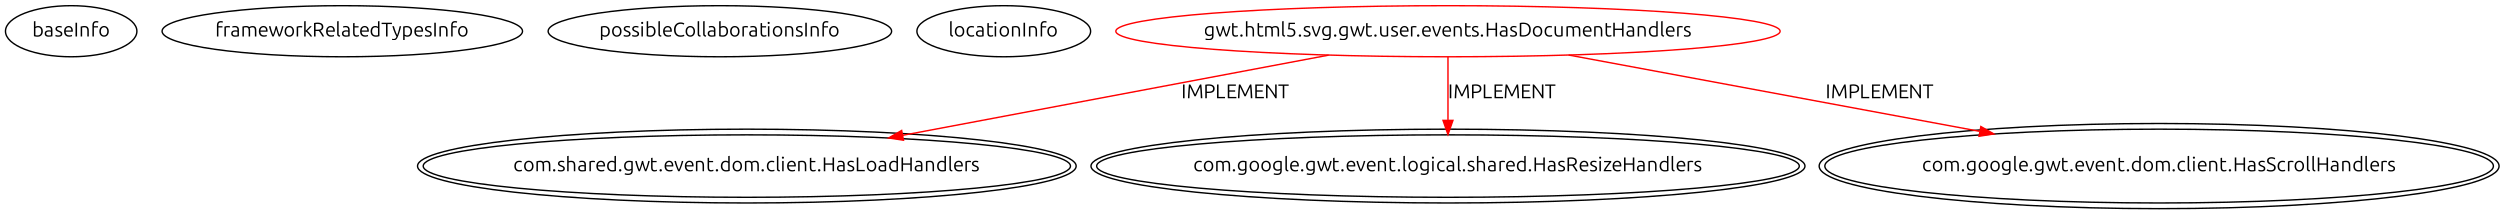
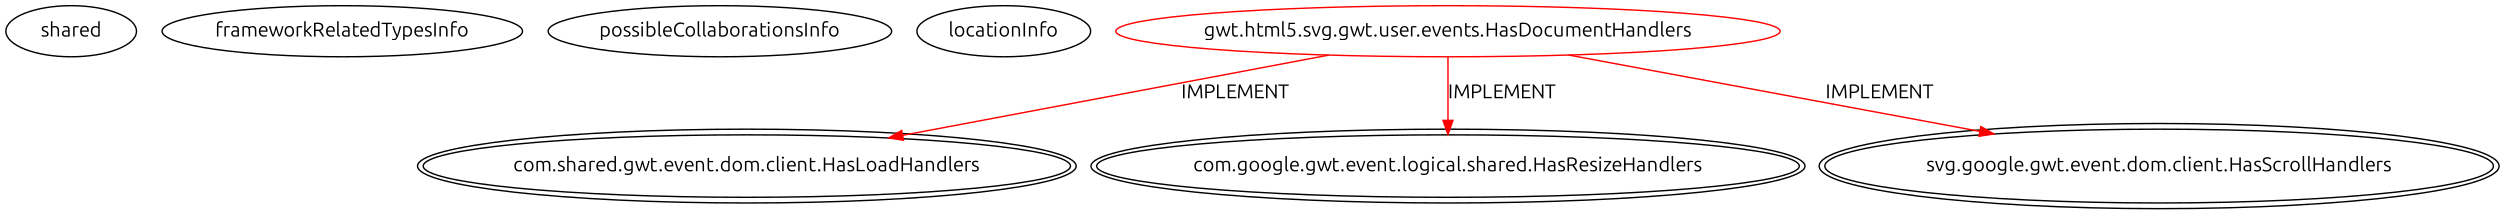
node "baseInfo": label "baseInfo" -> "shared"
node "com.google.gwt.event.dom.client.HasScrollHandlers": label "com.google.gwt.event.dom.client.HasScrollHandlers" -> "svg.google.gwt.event.dom.client.HasScrollHandlers"
